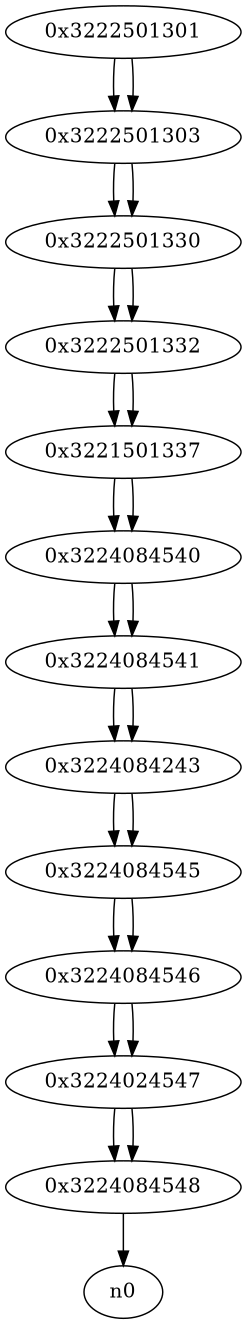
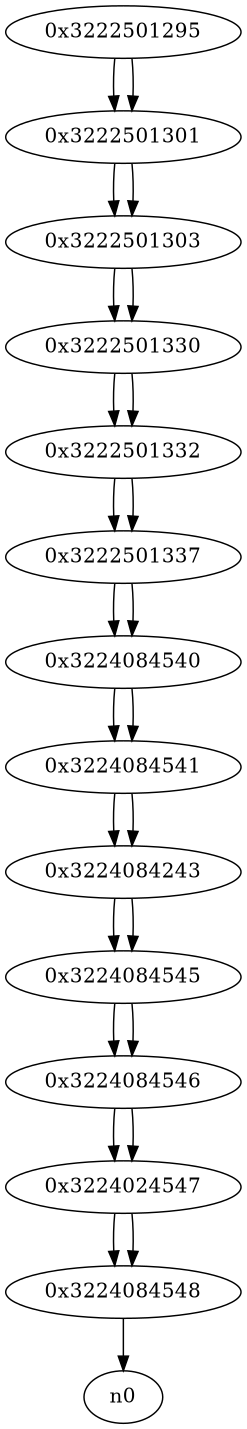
node "0x3222501295": added
node "0x3221501337": label "0x3221501337" -> "0x3222501337"
